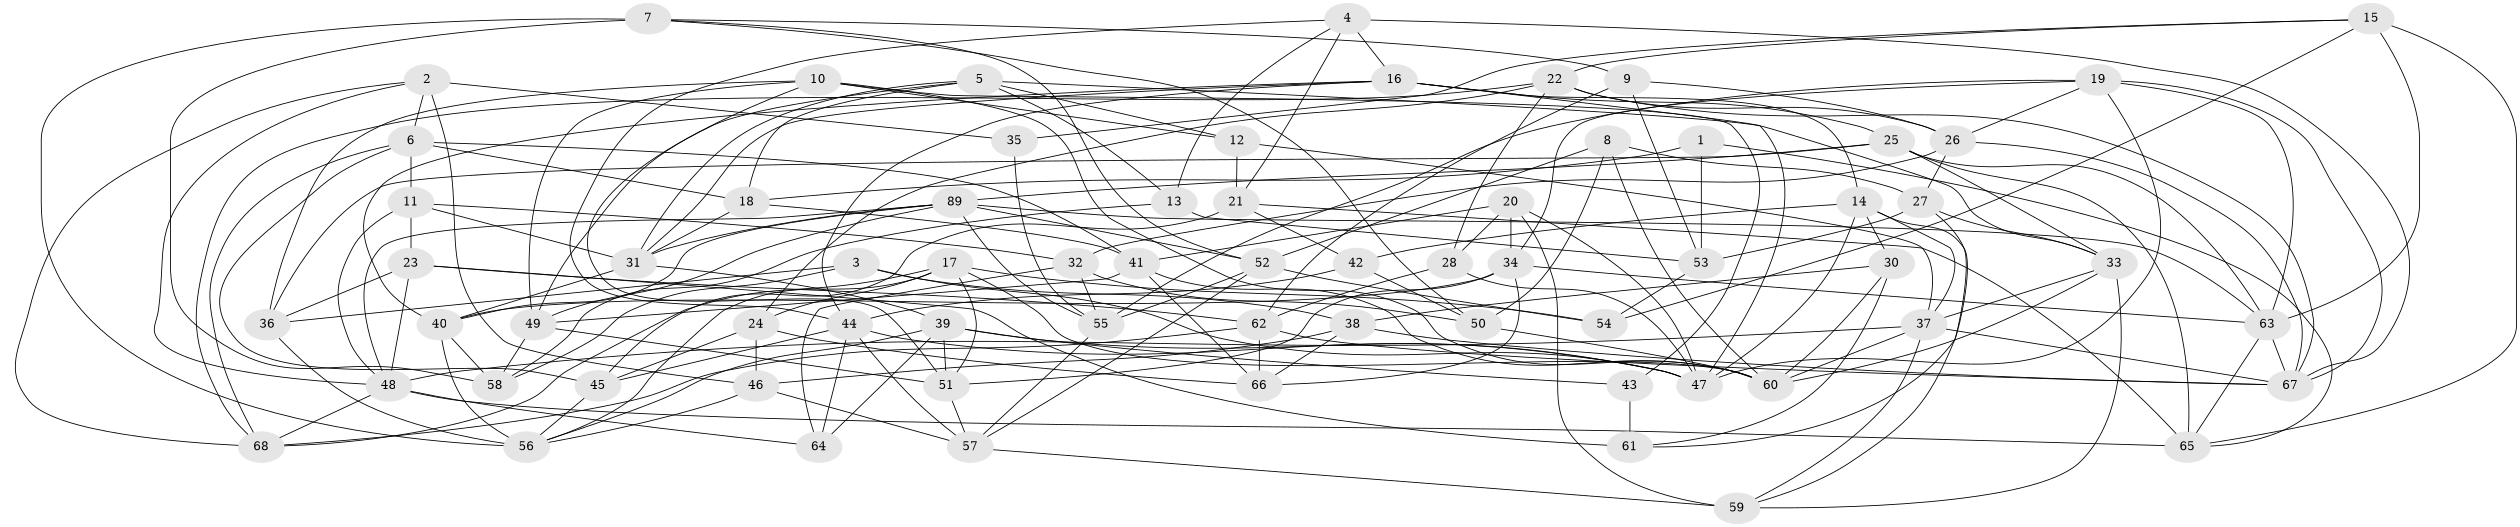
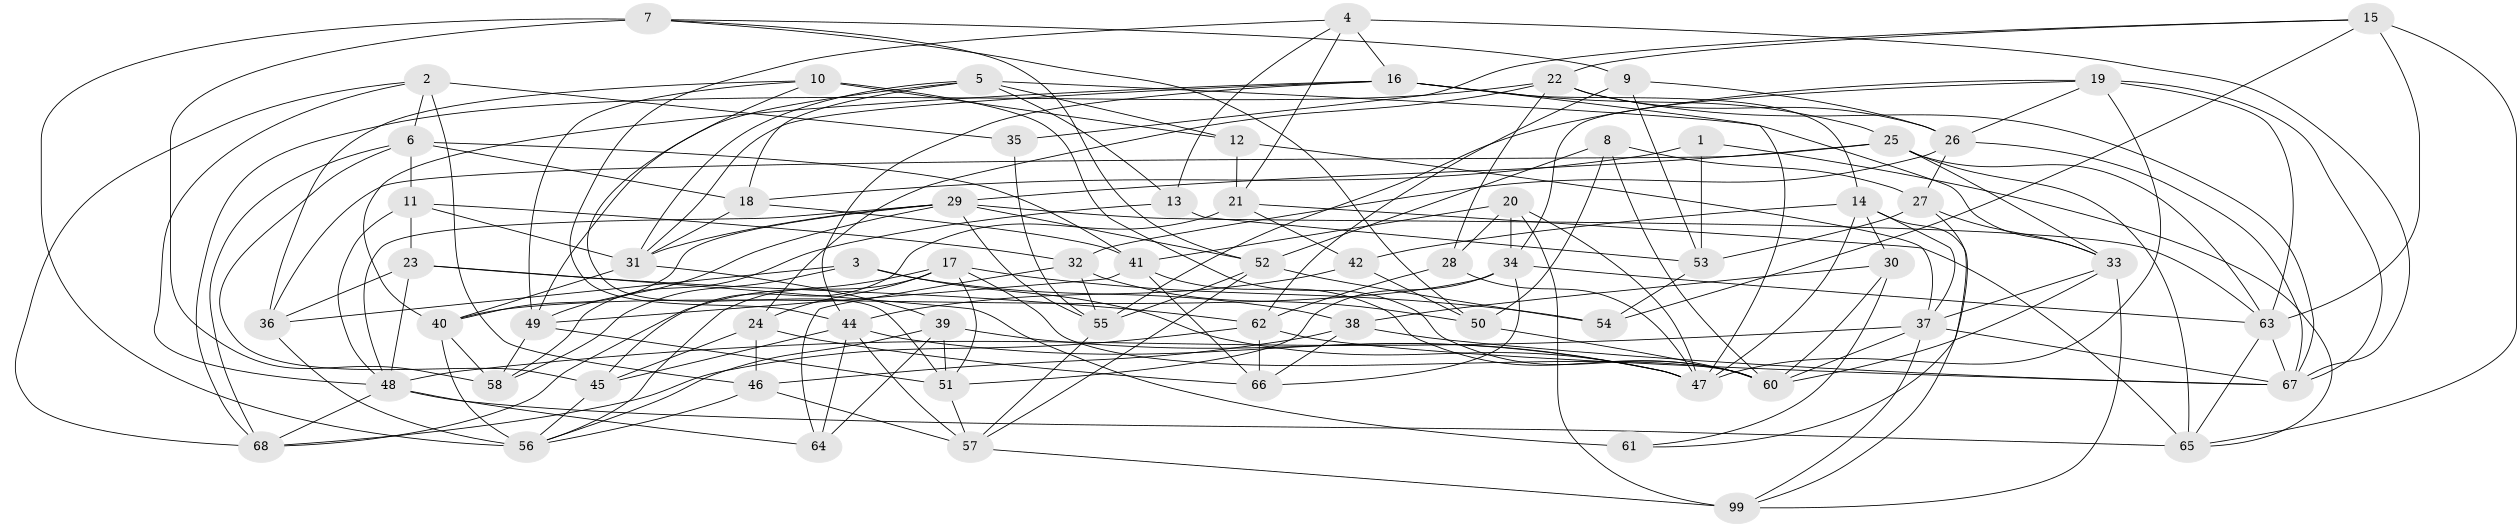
node "89": label "89" -> "29"
node "43": removed
node "59": label "59" -> "99"
